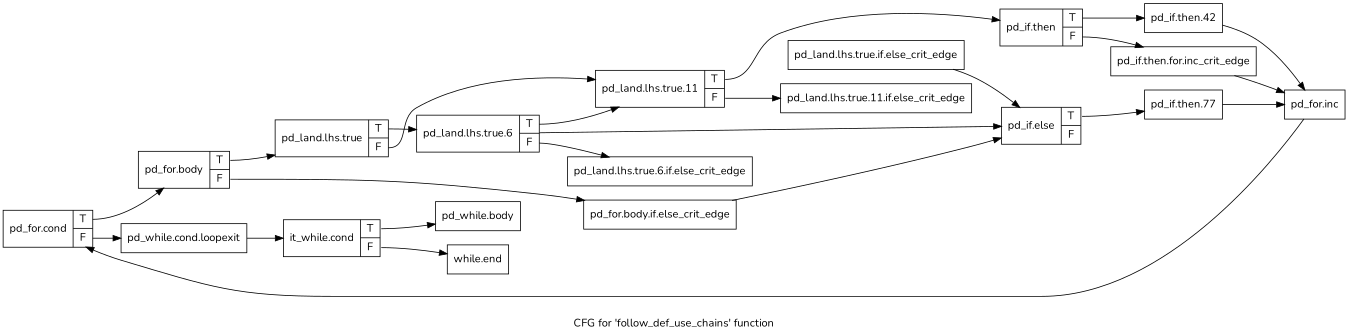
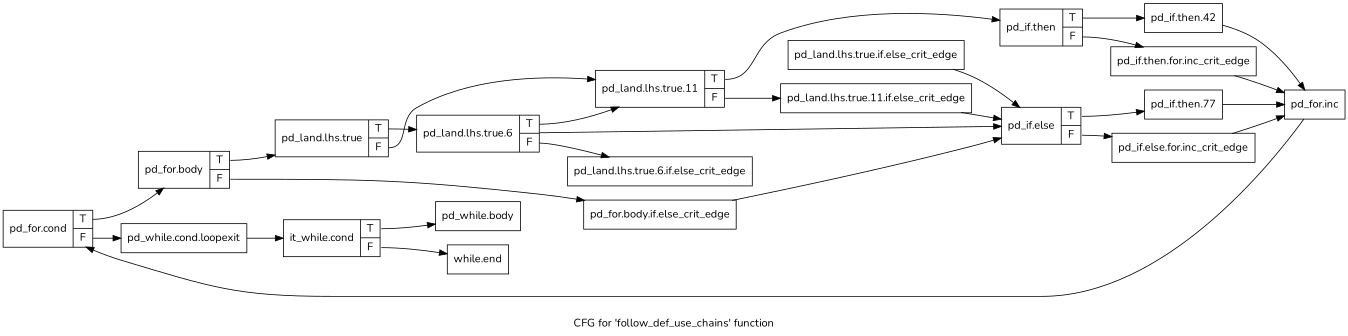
edge "pd_land.lhs.true.11.if.else_crit_edge" -> "pd_if.else": added
node "pd_if.else.for.inc_crit_edge": added
